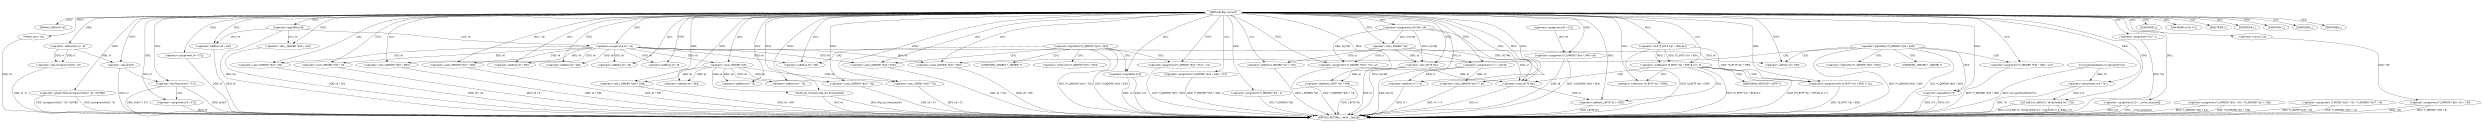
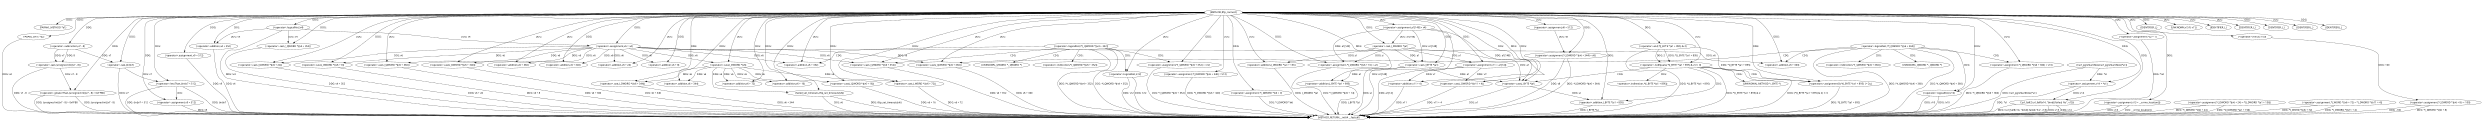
edge "(METHOD,tftp_connect)" -> "(<operator>.indirection,*((_BYTE *)a1 + 895))": now "(METHOD,tftp_connect)" -> "(<operator>.assignment,v8 = 512)"
edge "(METHOD,tftp_connect)" -> "(<operator>.cast,(_DWORD *)(v6 + 340))": label "DDG: 100" -> "DDG: "
node "(Curl_pgrsStartNow,Curl_operators(*a1))": label "(Curl_pgrsStartNow,Curl_operators(*a1))" -> "(Curl_pgrsStartNow,Curl_pgrsStartNow(*a1))"
edge "(<operator>.cast,(unsigned int)(v7 - 8))" -> "(<operator>.greaterThan,(unsigned int)(v7 - 8) > 0xFFB0)": added, label "DDG: v7 - 8"
